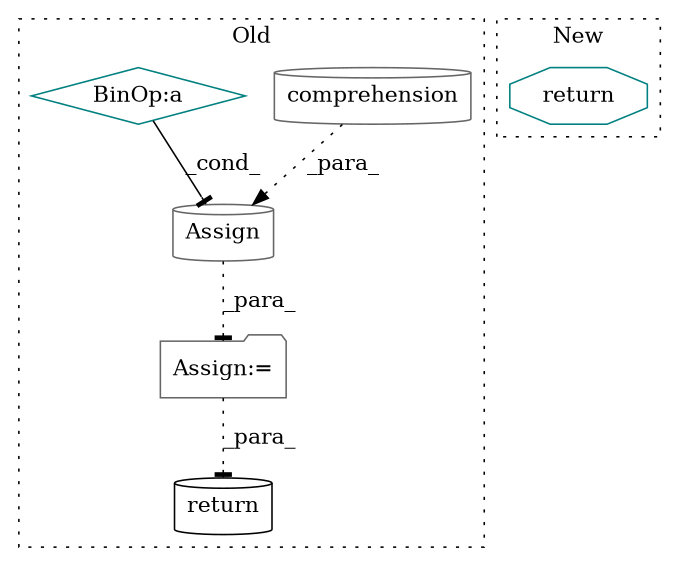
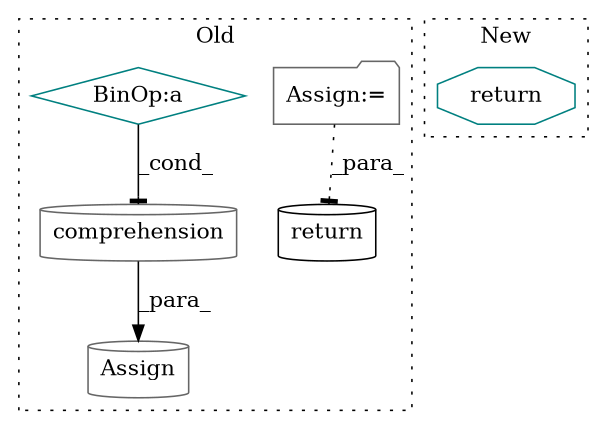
edge "BinOp:a" -> "Assign": now "BinOp:a" -> "comprehension"
edge "comprehension" -> "Assign": style dotted -> solid
edge "Assign" -> "Assign:=": removed, label "_para_"
